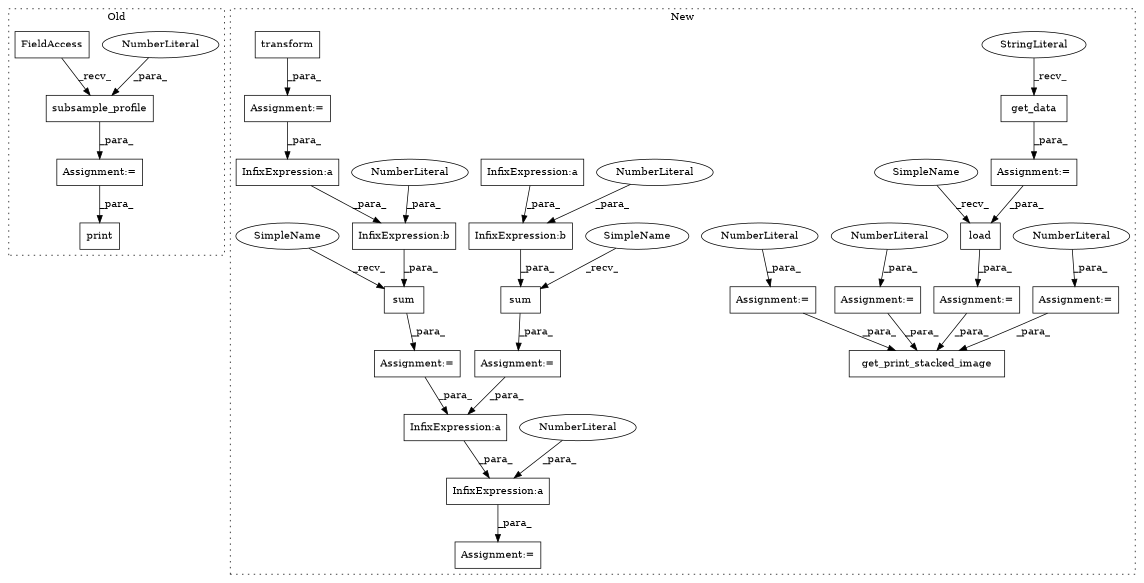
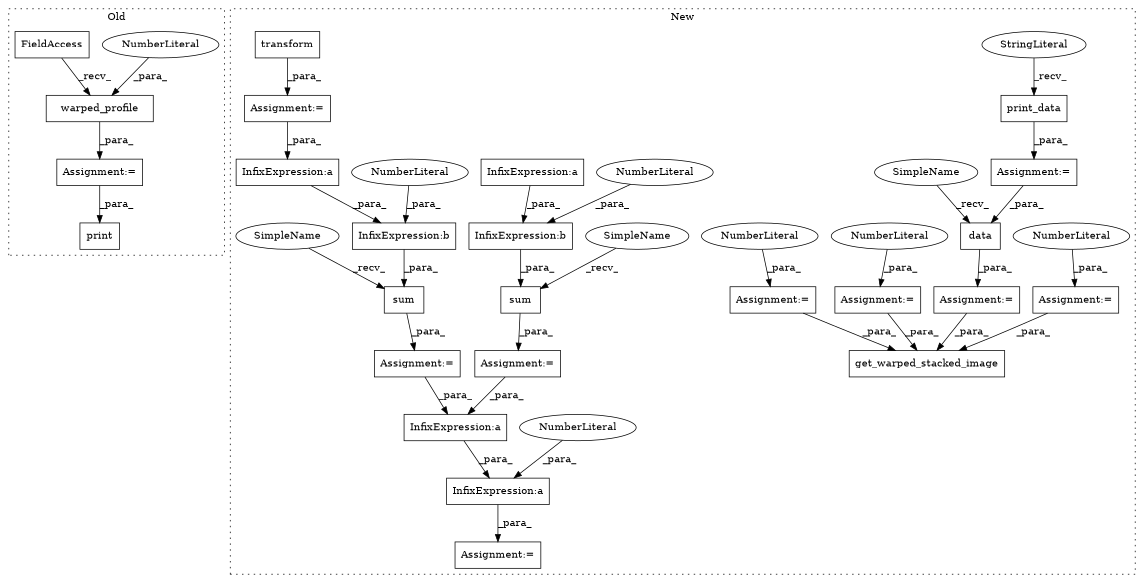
node "subsample_profile": label "subsample_profile" -> "warped_profile"
node "get_data": label "get_data" -> "print_data"
node "load": label "load" -> "data"
node "get_print_stacked_image": label "get_print_stacked_image" -> "get_warped_stacked_image"
